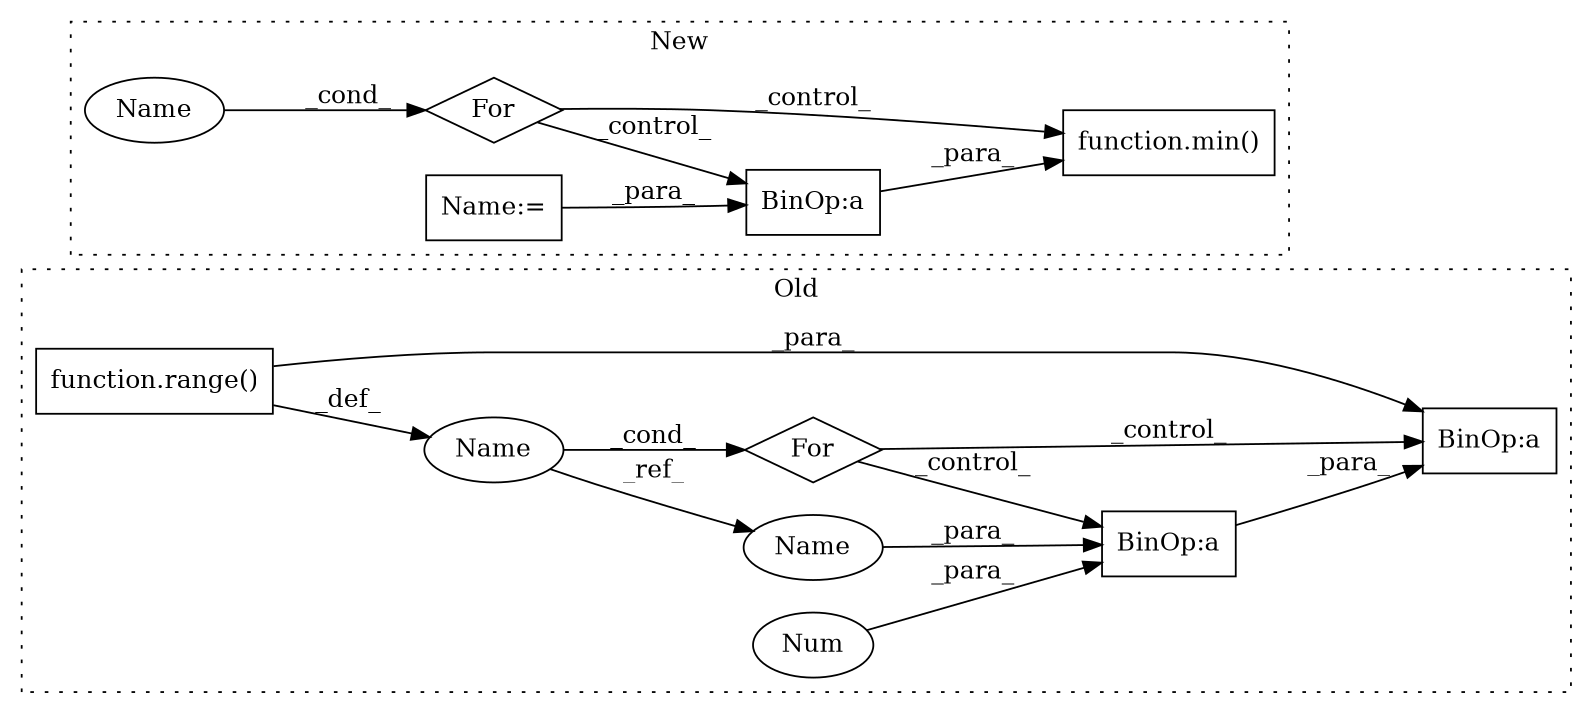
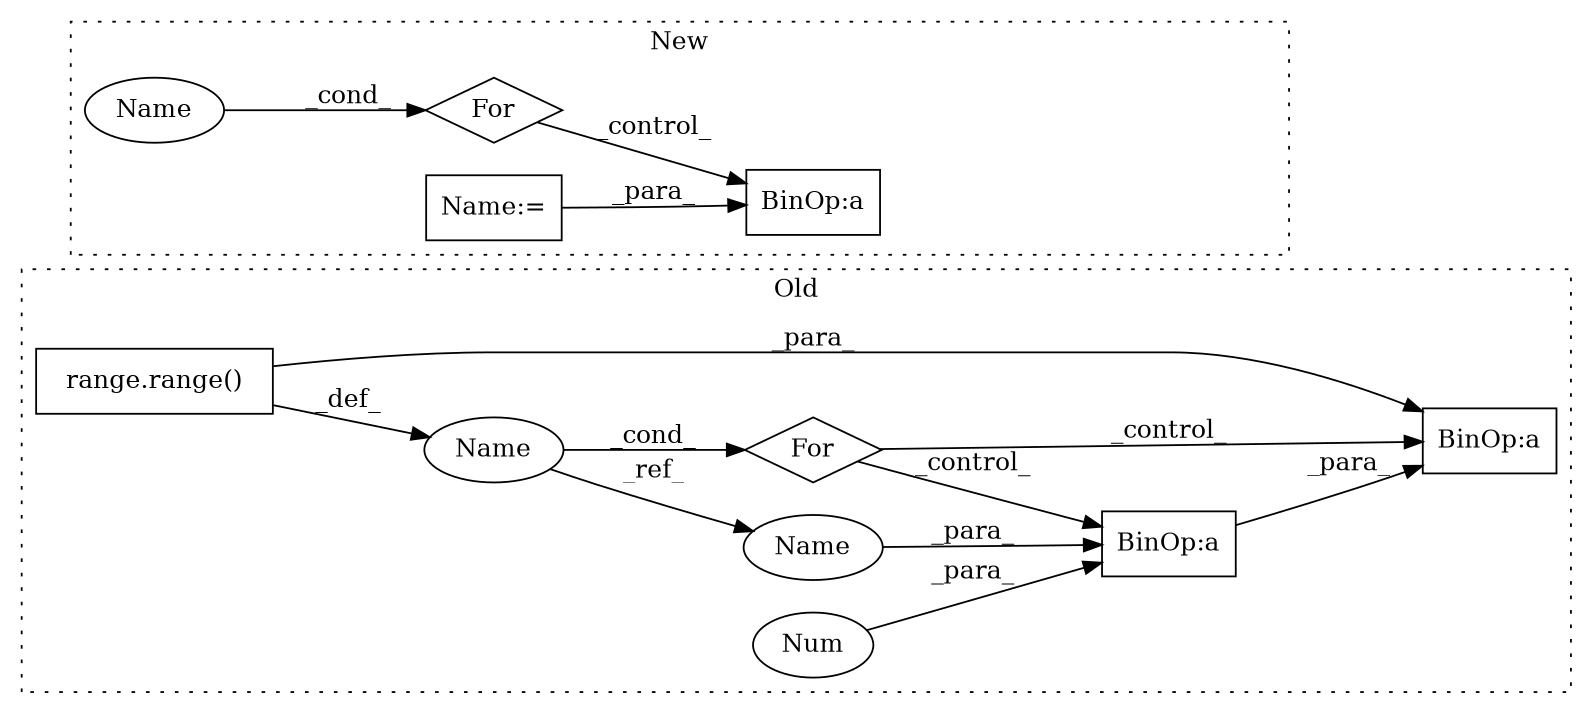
node "function.min()": removed
node "function.range()": label "function.range()" -> "range.range()"
